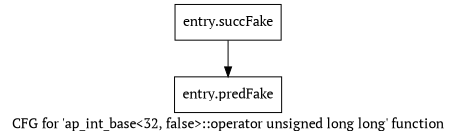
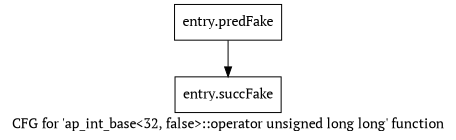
edge "entry.succFake" -> "entry.predFake": reversed
